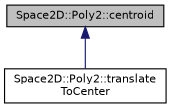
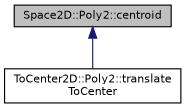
node "Space2D::Poly2::translate ToCenter": label "Space2D::Poly2::translate ToCenter" -> "ToCenter2D::Poly2::translate ToCenter"
